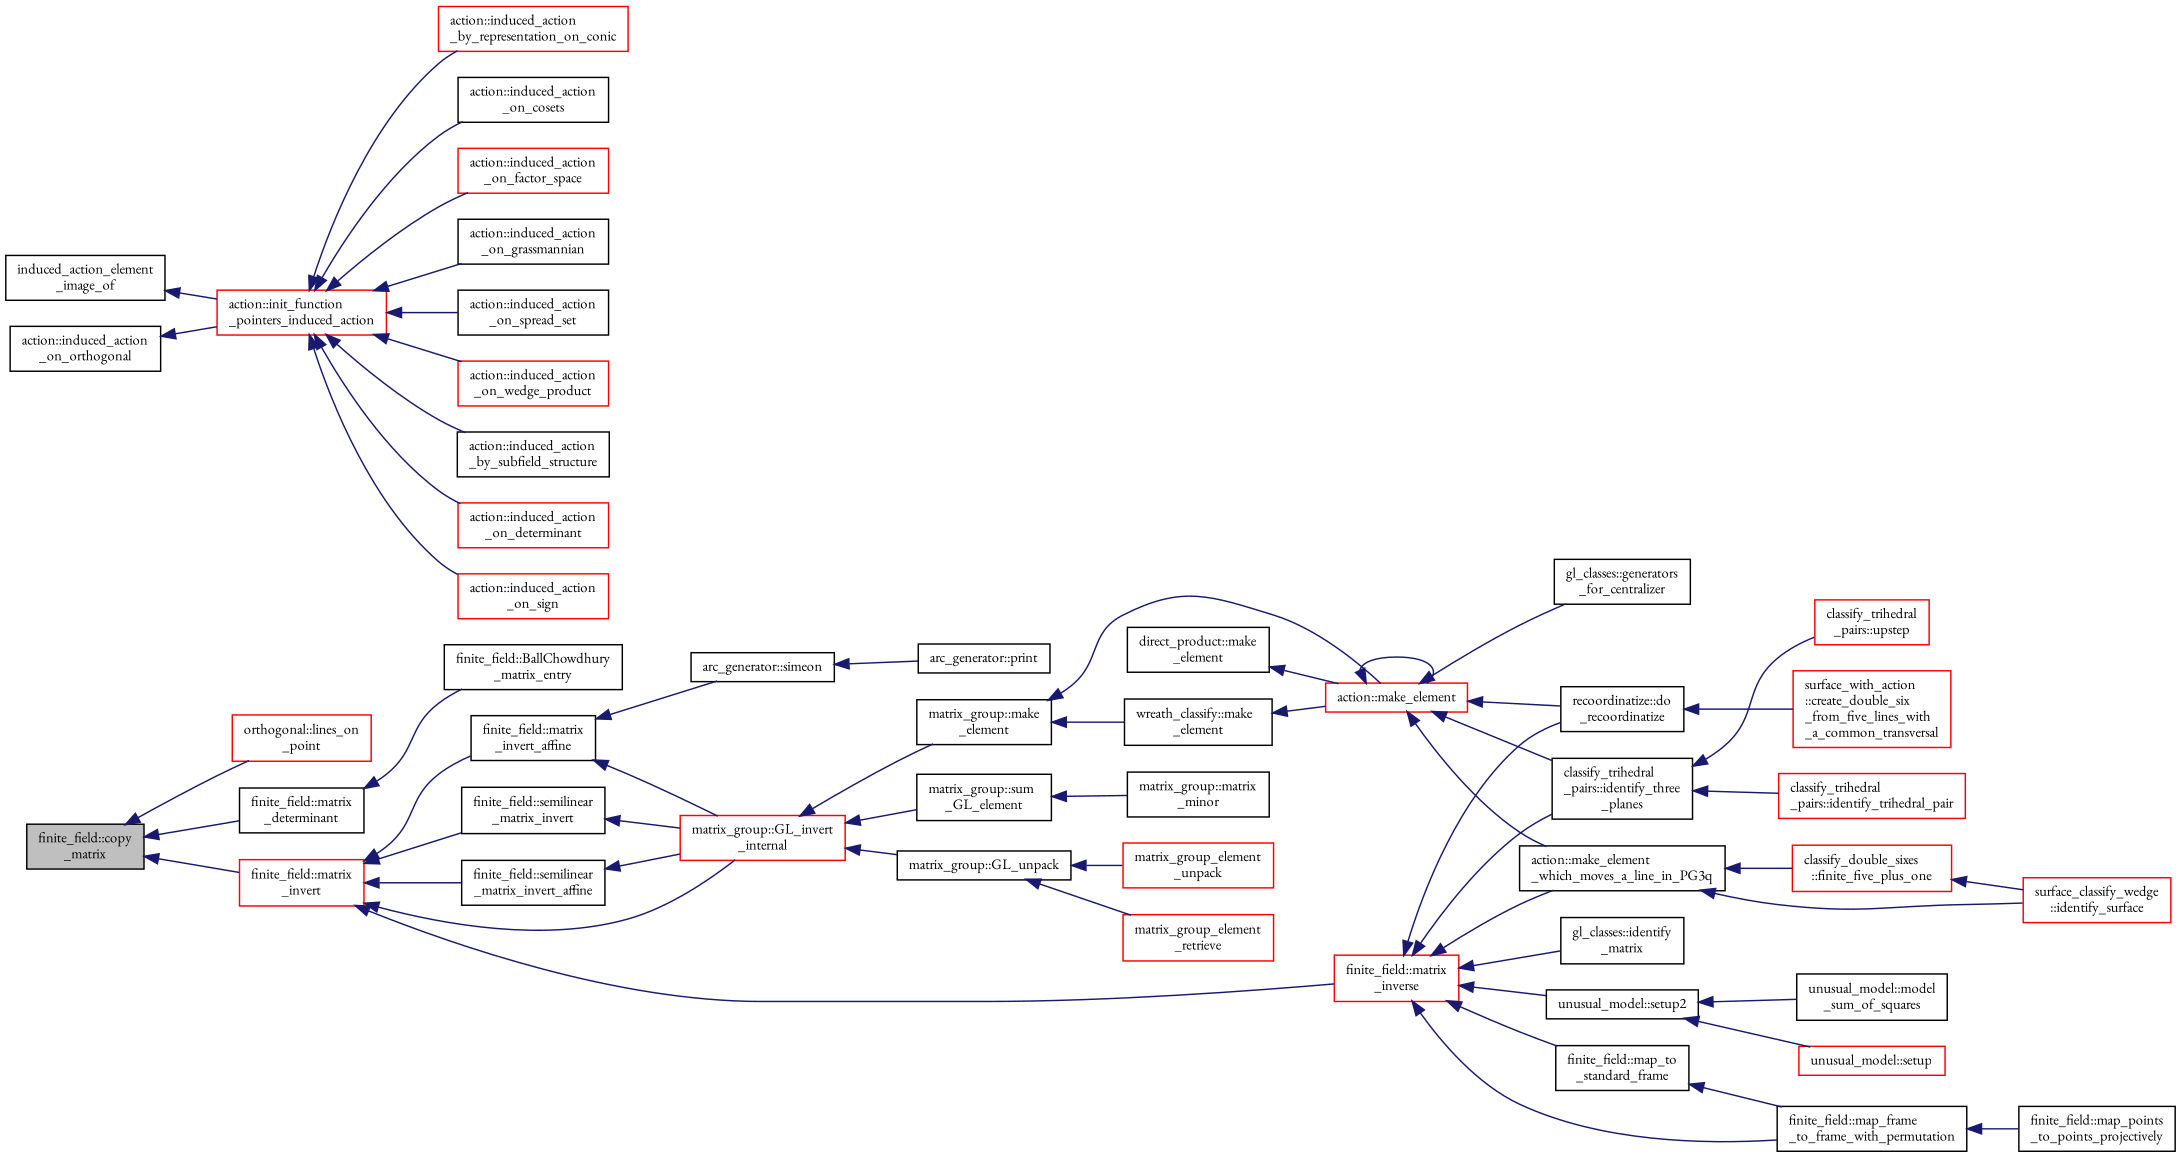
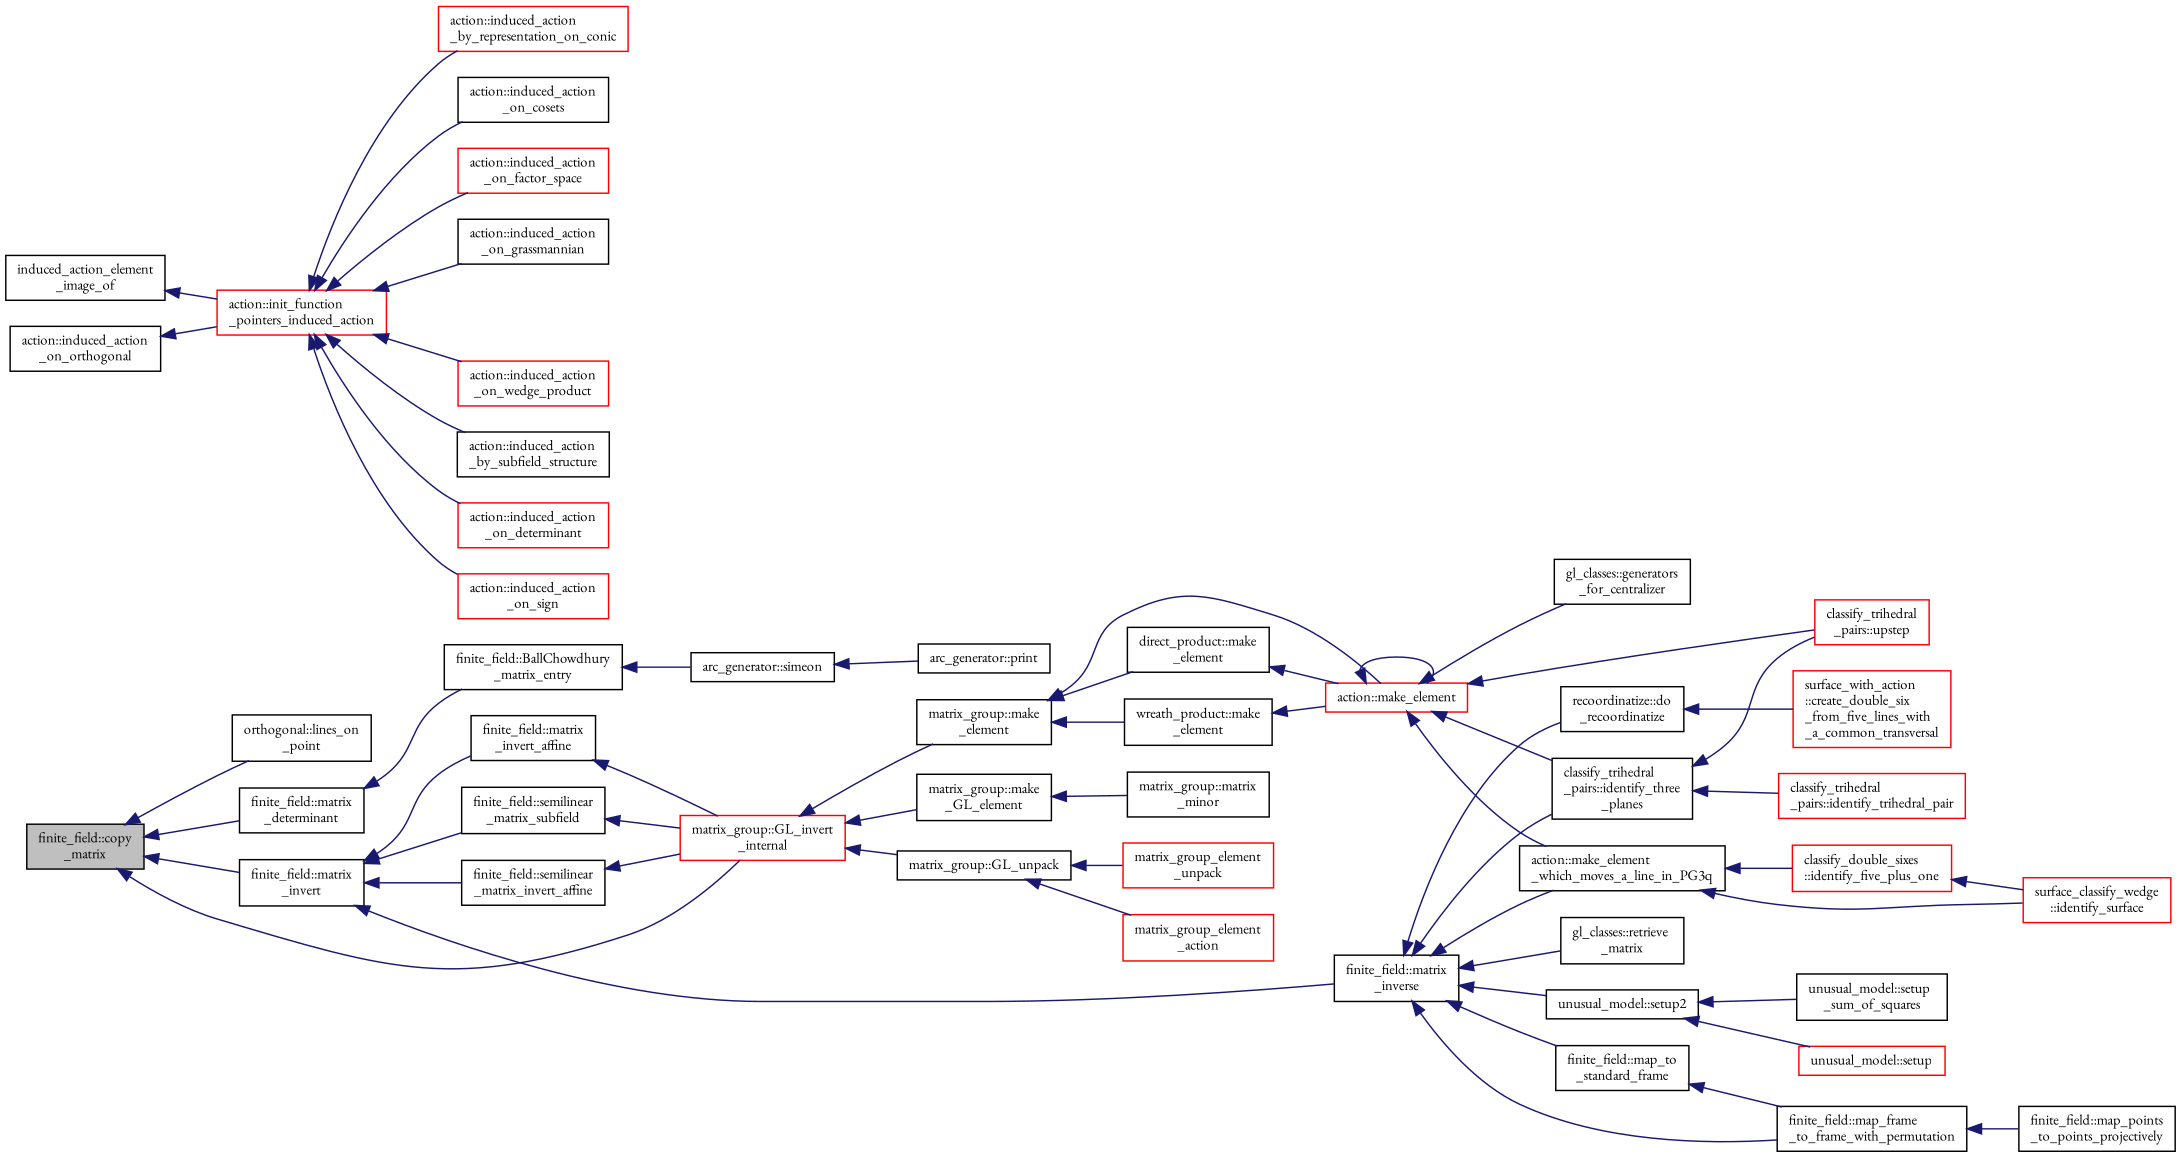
node "action::induced_action _on_spread_set": removed
edge "direct_product::make _element" -> "matrix_group::make _element": added
edge "arc_generator::simeon" -> "finite_field::matrix _invert_affine": now "arc_generator::simeon" -> "finite_field::BallChowdhury _matrix_entry"
edge "recoordinatize::do _recoordinatize" -> "action::make_element": now "classify_trihedral _pairs::upstep" -> "action::make_element"
node "wreath_classify::make _element": label "wreath_classify::make _element" -> "wreath_product::make _element"
node "orthogonal::lines_on _point": color red -> black
node "matrix_group::sum _GL_element": label "matrix_group::sum _GL_element" -> "matrix_group::make _GL_element"
node "finite_field::semilinear _matrix_invert": label "finite_field::semilinear _matrix_invert" -> "finite_field::semilinear _matrix_subfield"
node "classify_double_sixes ::finite_five_plus_one": label "classify_double_sixes ::finite_five_plus_one" -> "classify_double_sixes ::identify_five_plus_one"
node "finite_field::matrix _invert": color red -> black
edge "matrix_group::GL_invert _internal" -> "finite_field::matrix _invert": now "matrix_group::GL_invert _internal" -> "finite_field::copy _matrix"
node "matrix_group_element _retrieve": label "matrix_group_element _retrieve" -> "matrix_group_element _action"
node "gl_classes::identify _matrix": label "gl_classes::identify _matrix" -> "gl_classes::retrieve _matrix"
node "finite_field::matrix _inverse": color red -> black
node "unusual_model::model _sum_of_squares": label "unusual_model::model _sum_of_squares" -> "unusual_model::setup _sum_of_squares"
